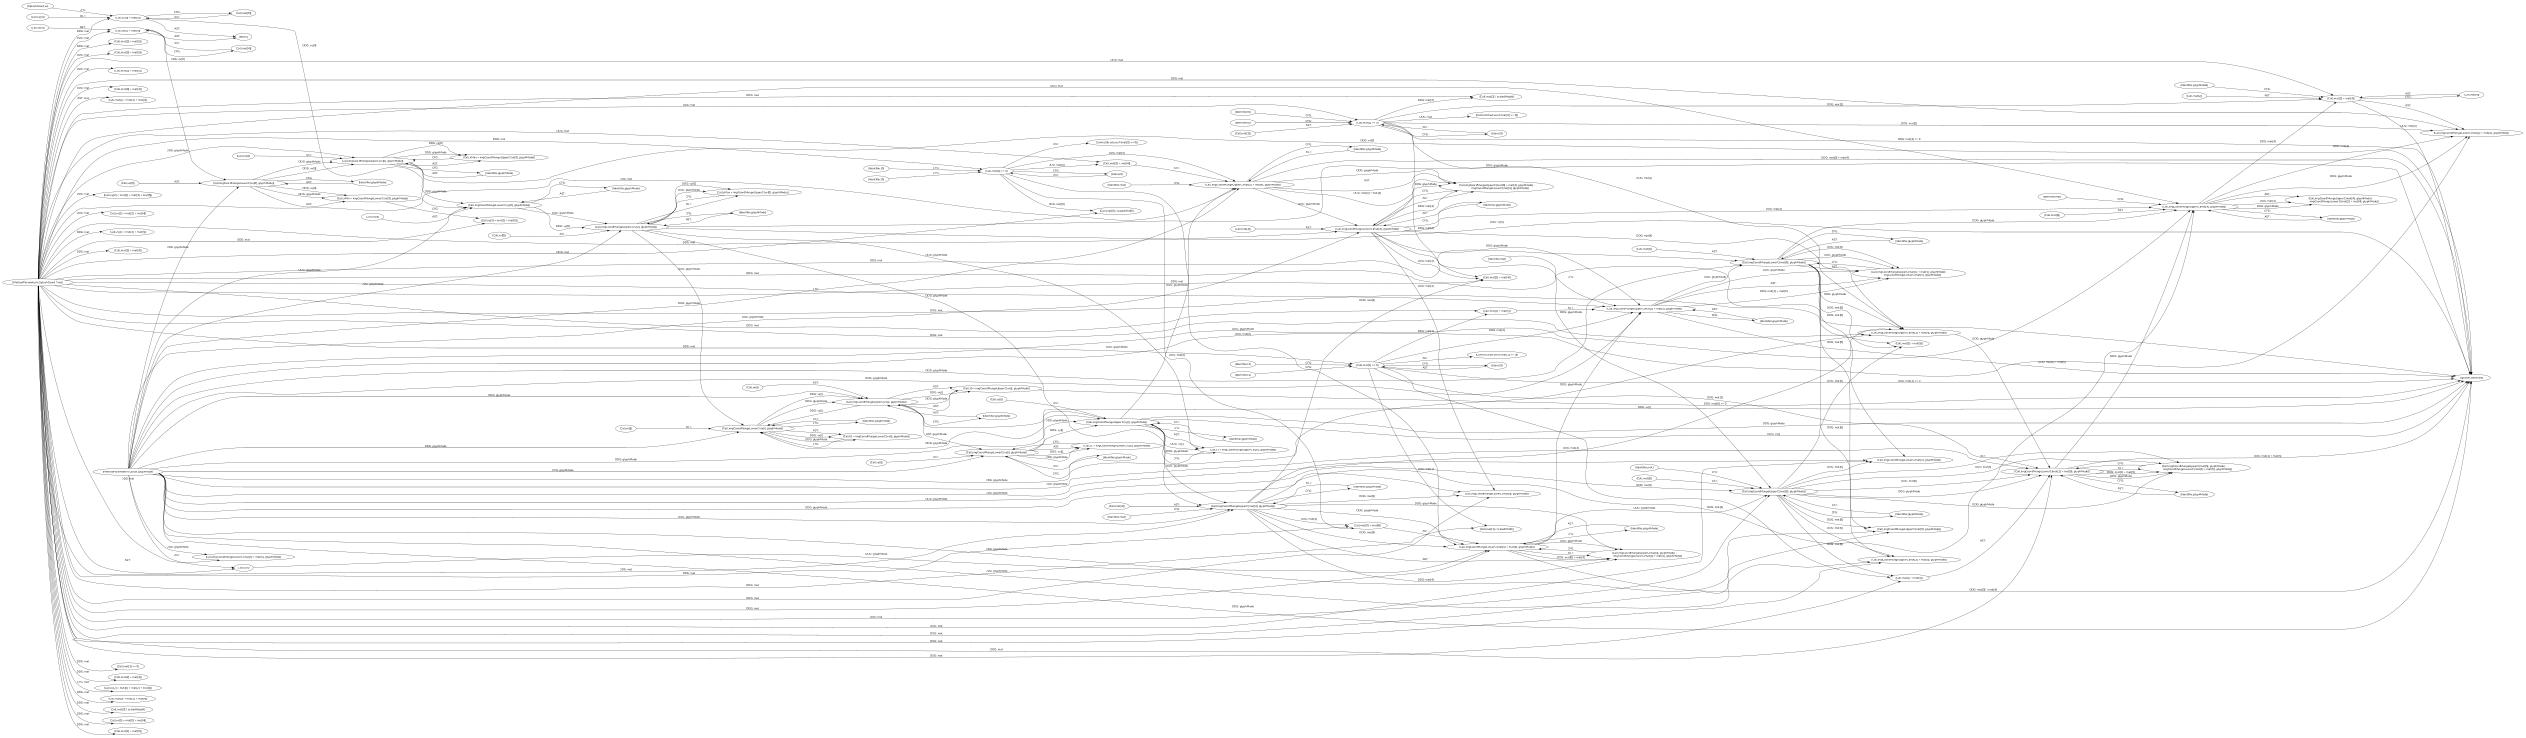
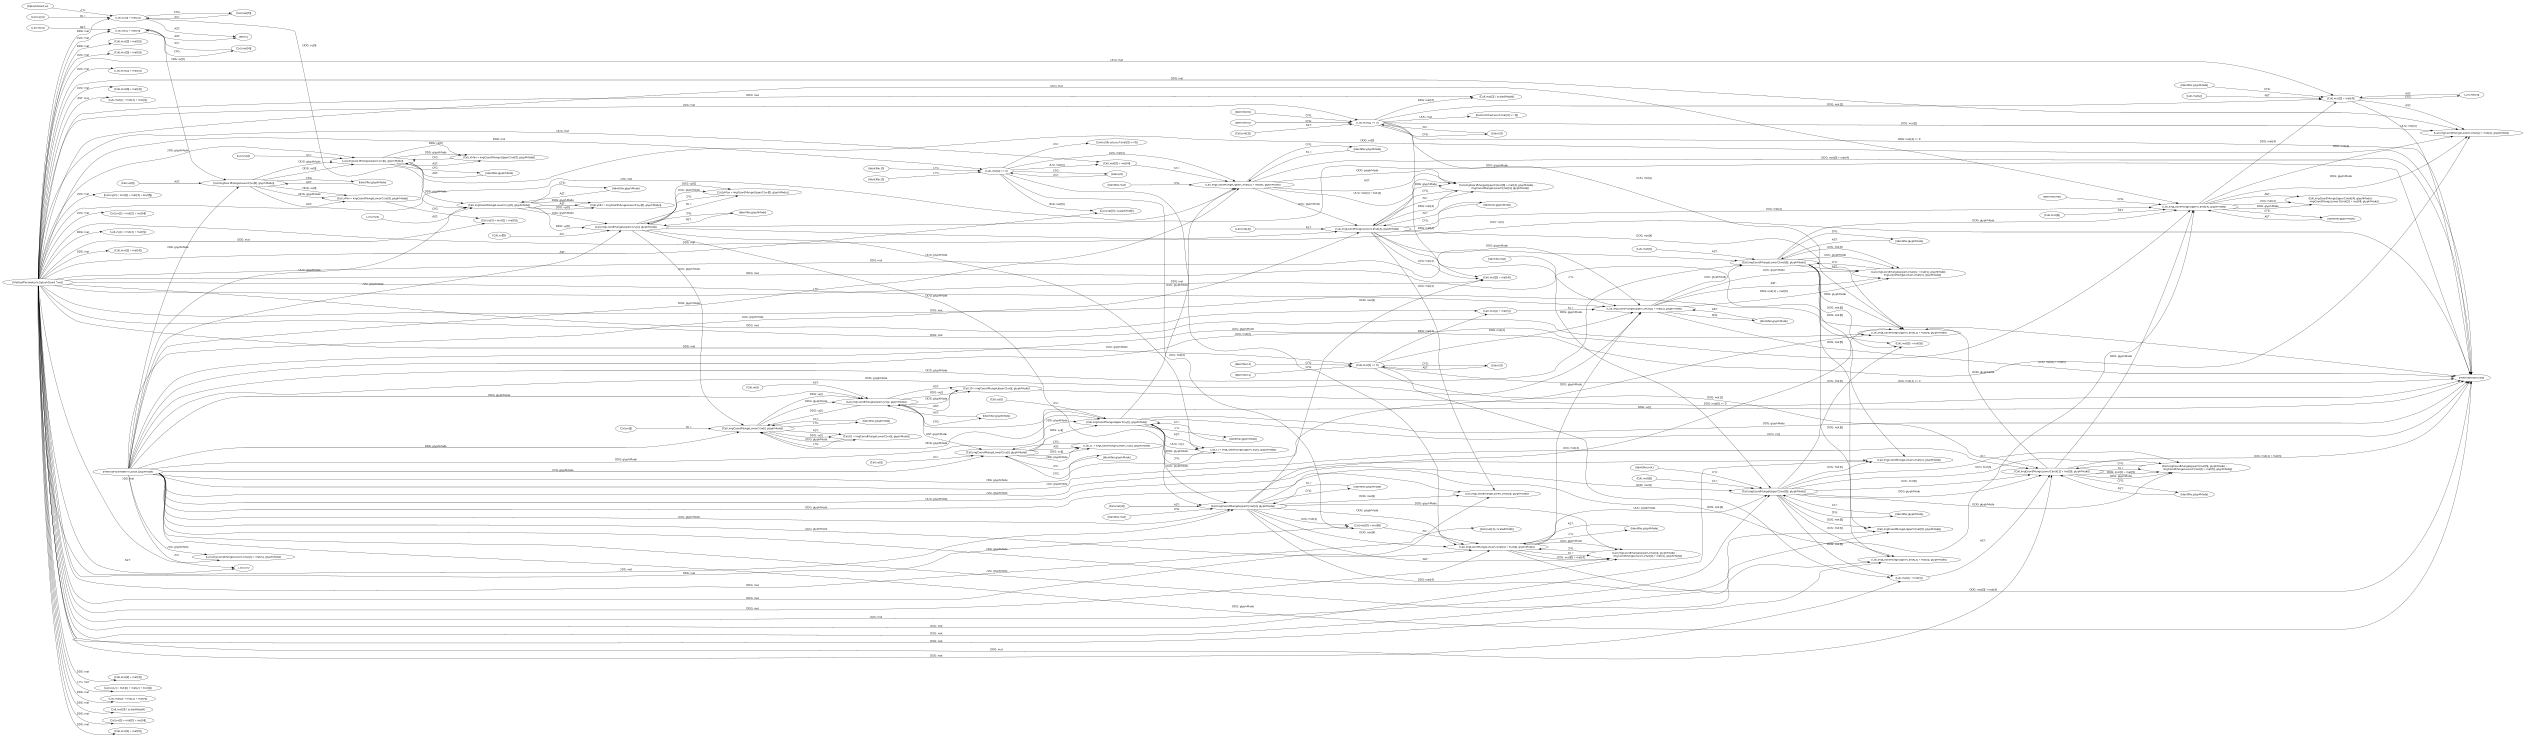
node "(Call,yMin = imgCoordMungeLowerC(vy[0], glyphMode))": added
edge "(MethodParameterIn,SplashCoord *mat)" -> "(Call,mat[0] / scaledWidth)": label "DDG: mat" -> "AST: "
node "(ControlStructure,if (mat[1] >= 0))": removed
node "(SplashCoord,void)": label "(SplashCoord,void)" -> "(MethodReturn,void)"
edge "(Call,imgCoordMungeUpperC(mat[2] + mat[4], glyphMode))" -> "(Call,imgCoordMungeLowerC(mat[1] + mat[5], glyphMode))": reversed
edge "(Call,mat[1] >= 0)" -> "(Call,mat[1] / scaledWidth)": removed, label "DDG: mat[1]"
edge "1300100" -> "(Call,imgCoordMungeLowerC(mat[0] + mat[4], glyphMode))": now "(MethodParameterIn,GBool glyphMode)" -> "(Call,imgCoordMungeLowerC(mat[0] + mat[4], glyphMode))"
node "(Call,mat[3] >= 0)": removed
